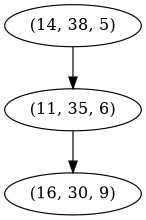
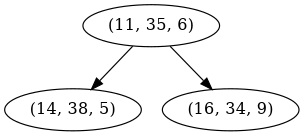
edge "(14, 38, 5)" -> "(11, 35, 6)": reversed
node "(16, 30, 9)": label "(16, 30, 9)" -> "(16, 34, 9)"
